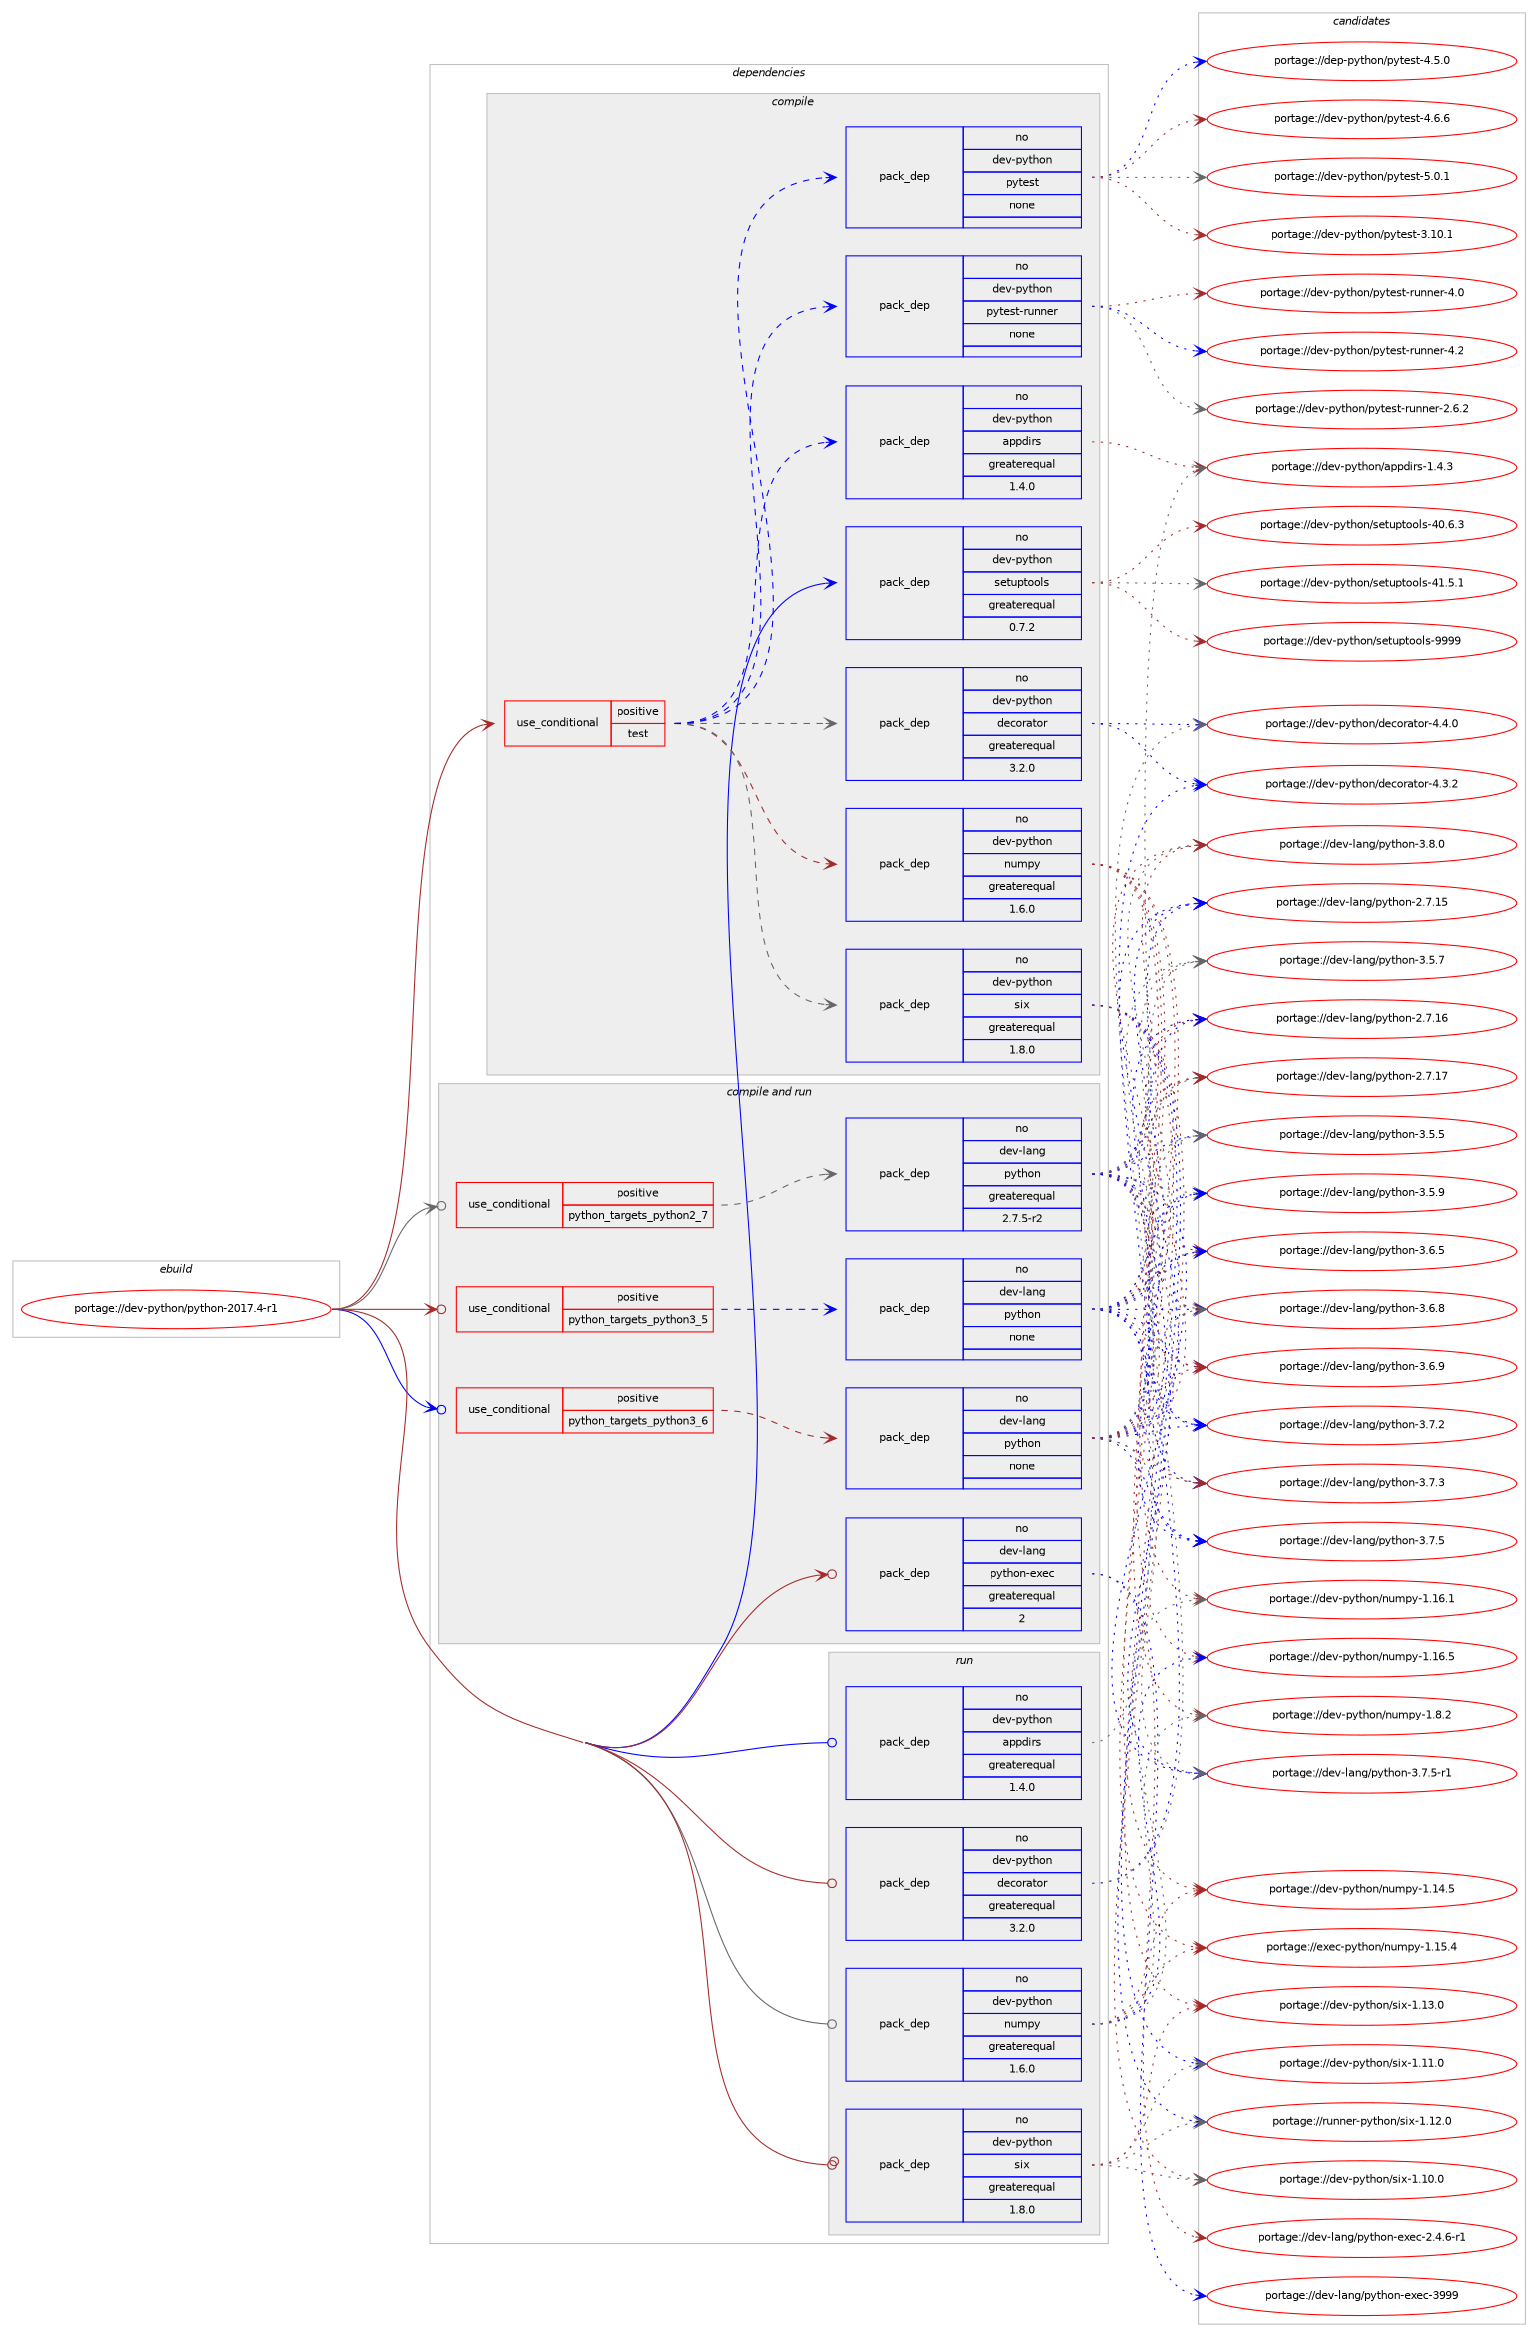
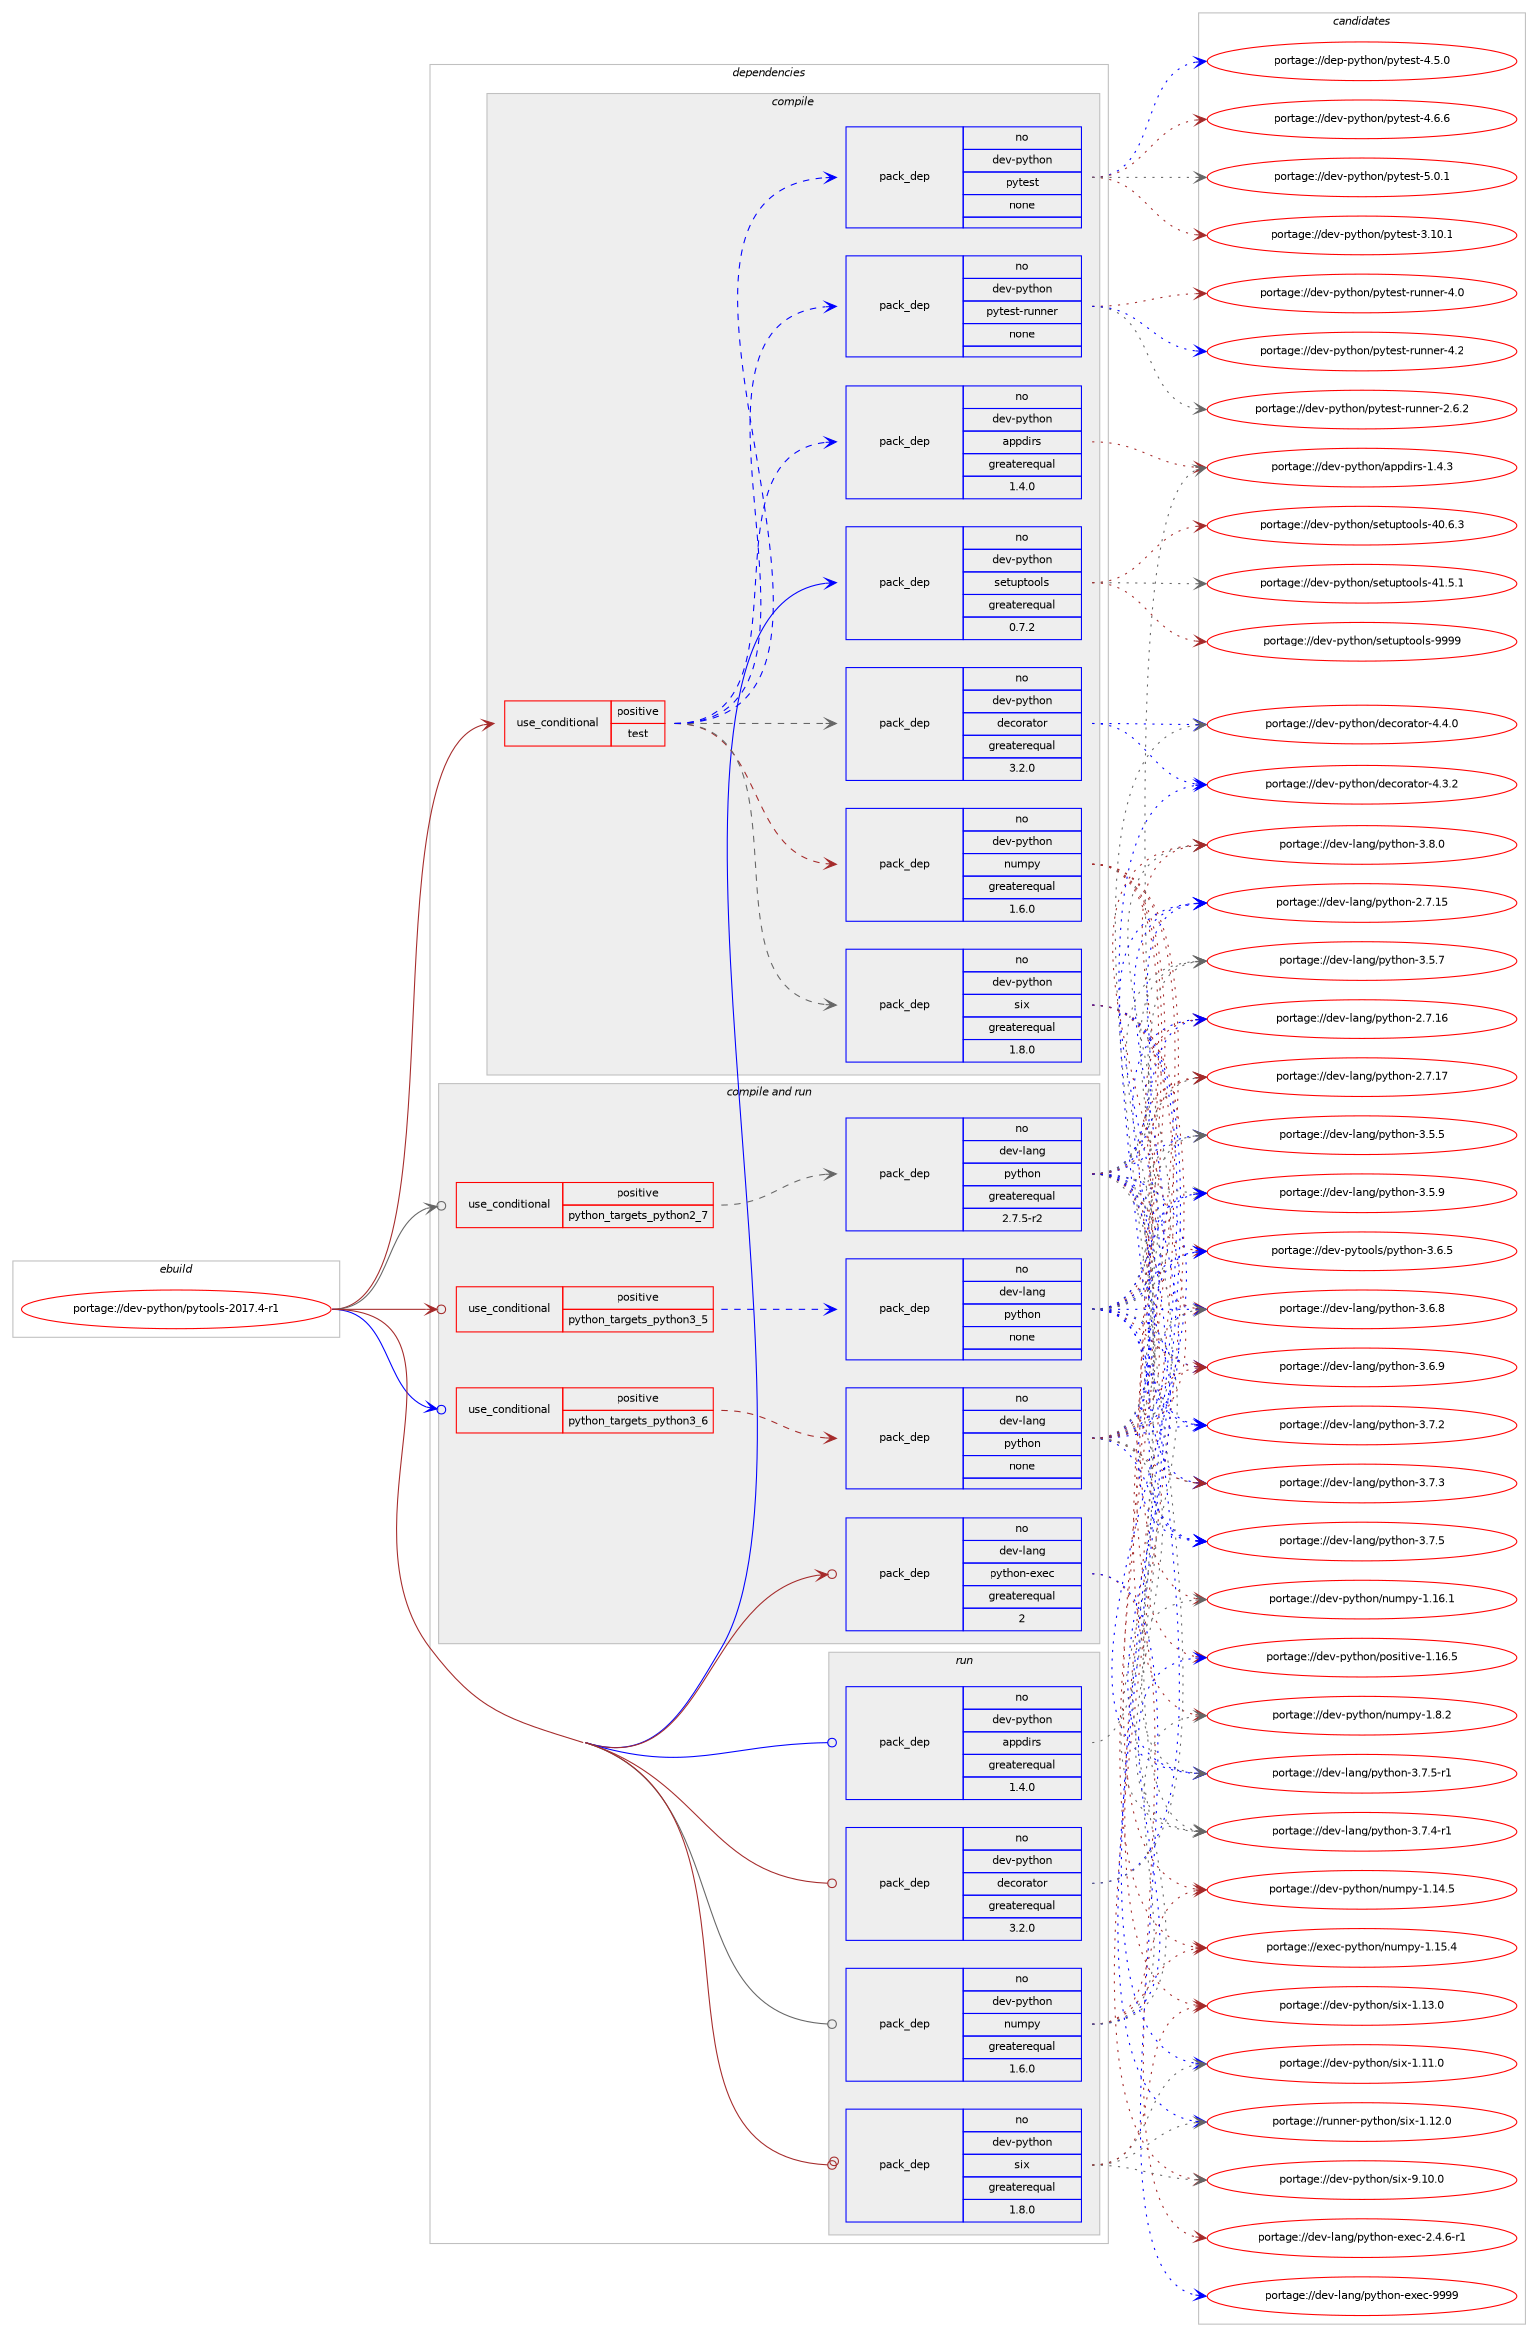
node "portage://dev-lang/python-3.6.5": label "portage://dev-lang/python-3.6.5" -> "portage://dev-pytools/python-3.6.5"
node "portage://dev-python/python-2017.4-r1": label "portage://dev-python/python-2017.4-r1" -> "portage://dev-python/pytools-2017.4-r1"
node "portage://dev-python/numpy-1.16.5": label "portage://dev-python/numpy-1.16.5" -> "portage://dev-python/positive-1.16.5"
node "portage://dev-lang/python-3.7.4-r1": added
node "portage://dev-python/six-1.10.0": label "portage://dev-python/six-1.10.0" -> "portage://dev-python/six-9.10.0"
node "portage://dev-lang/python-exec-3999": label "portage://dev-lang/python-exec-3999" -> "portage://dev-lang/python-exec-9999"
